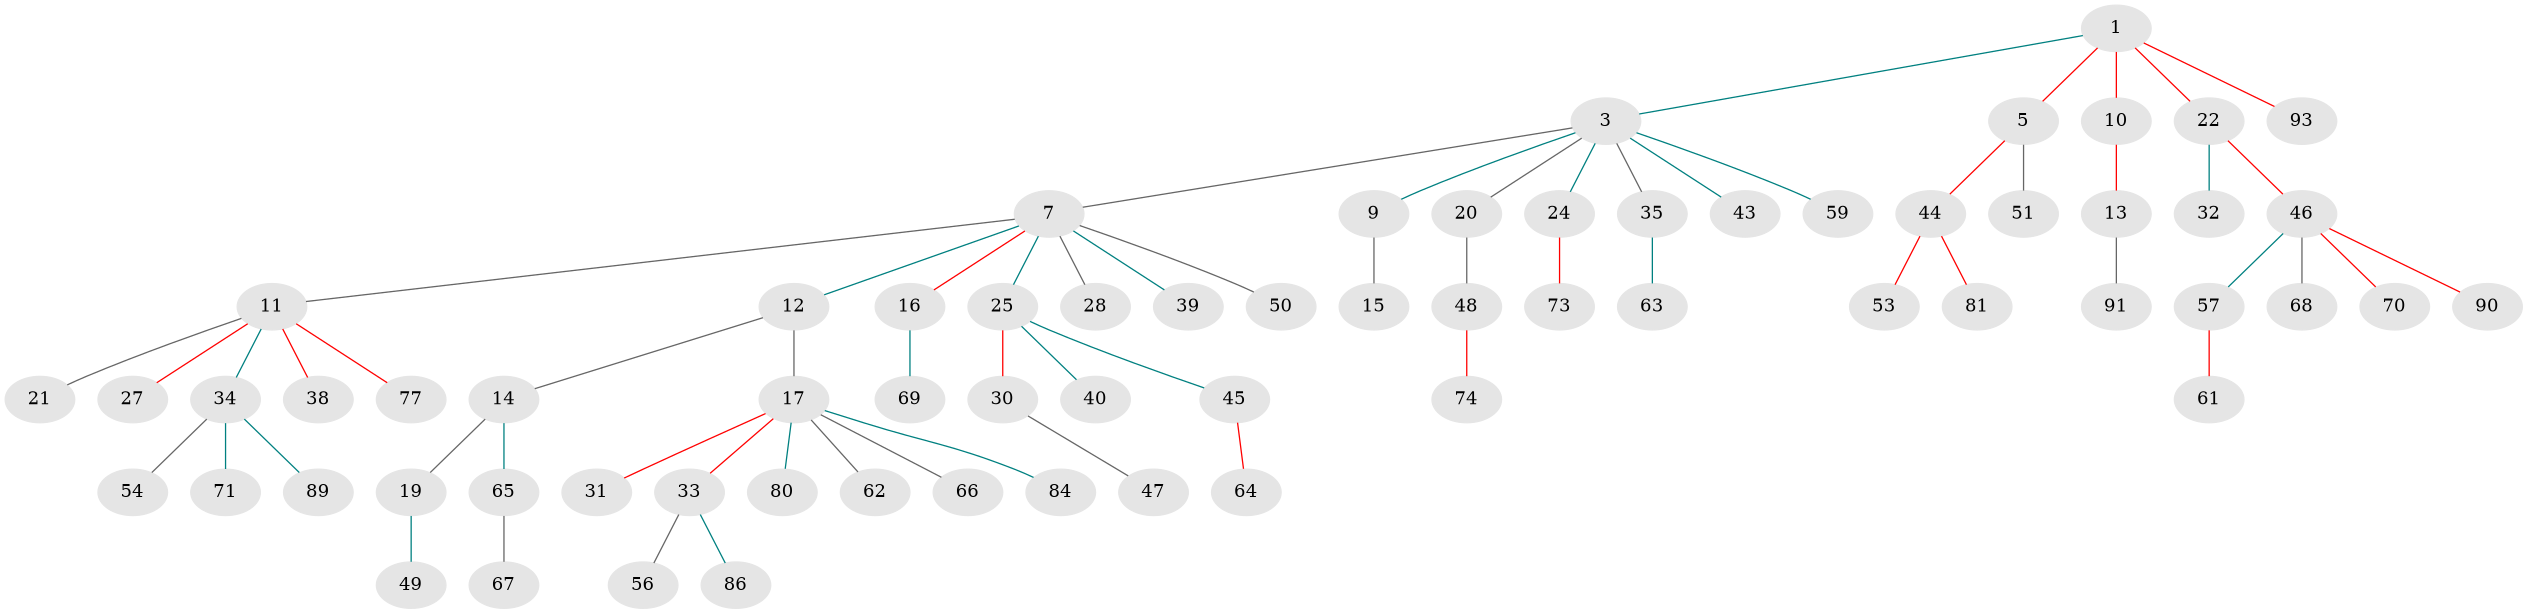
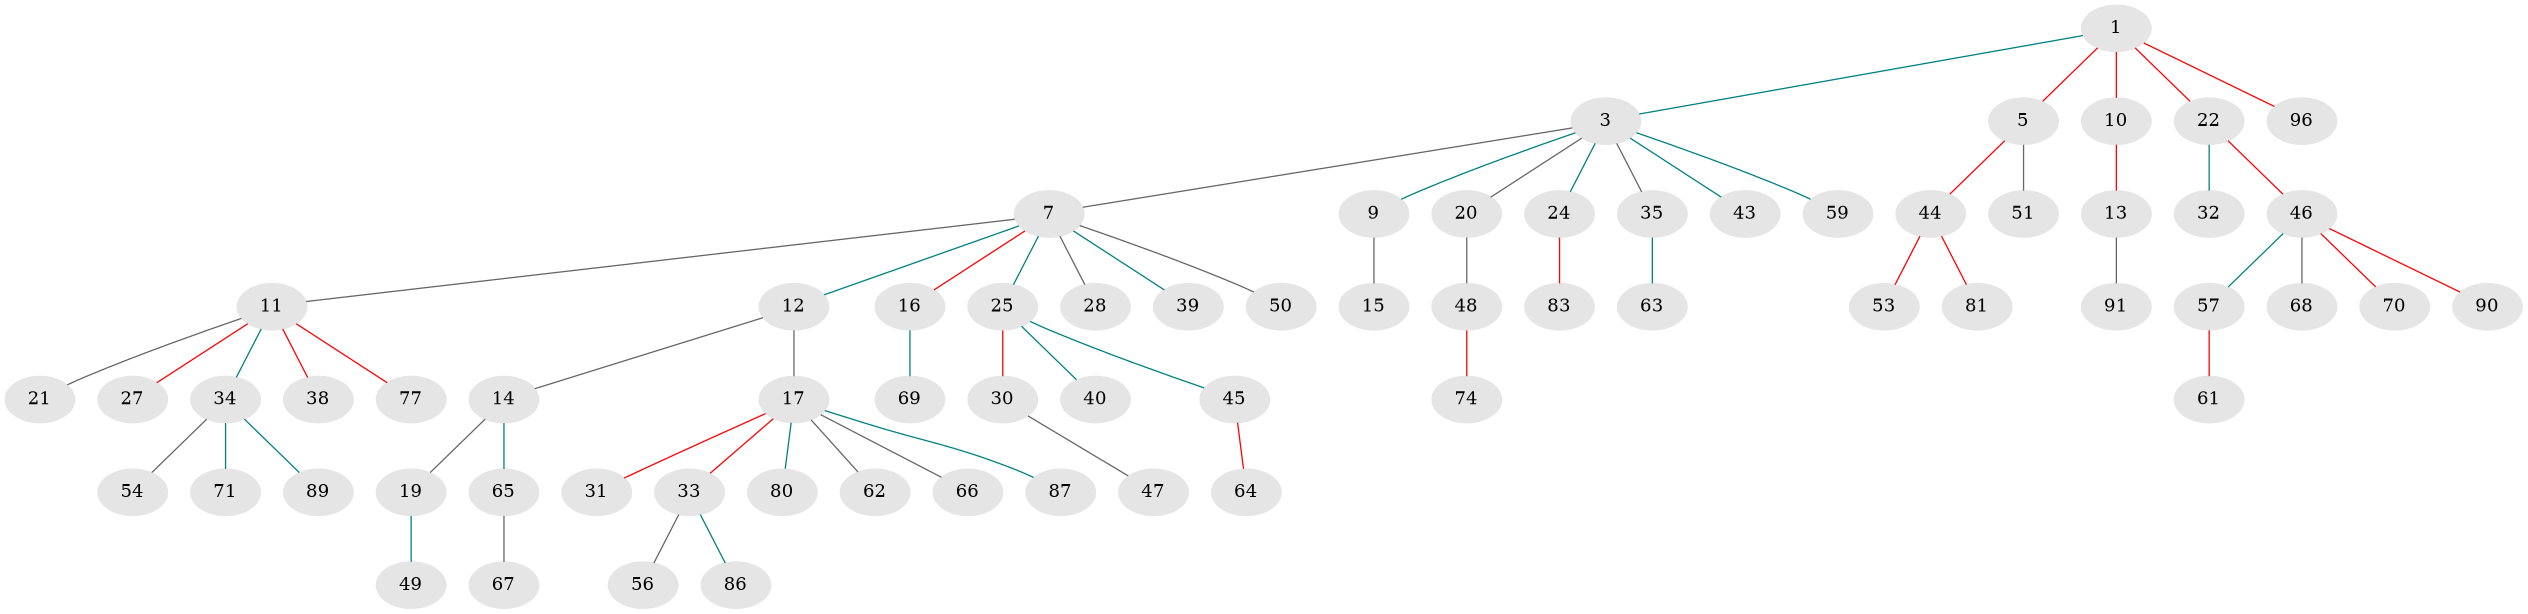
node "93": label "93" -> "96"
node "73": label "73" -> "83"
node "84": label "84" -> "87"
